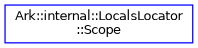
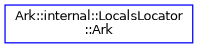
node "Ark::internal::LocalsLocator ::Scope": label "Ark::internal::LocalsLocator ::Scope" -> "Ark::internal::LocalsLocator ::Ark"
